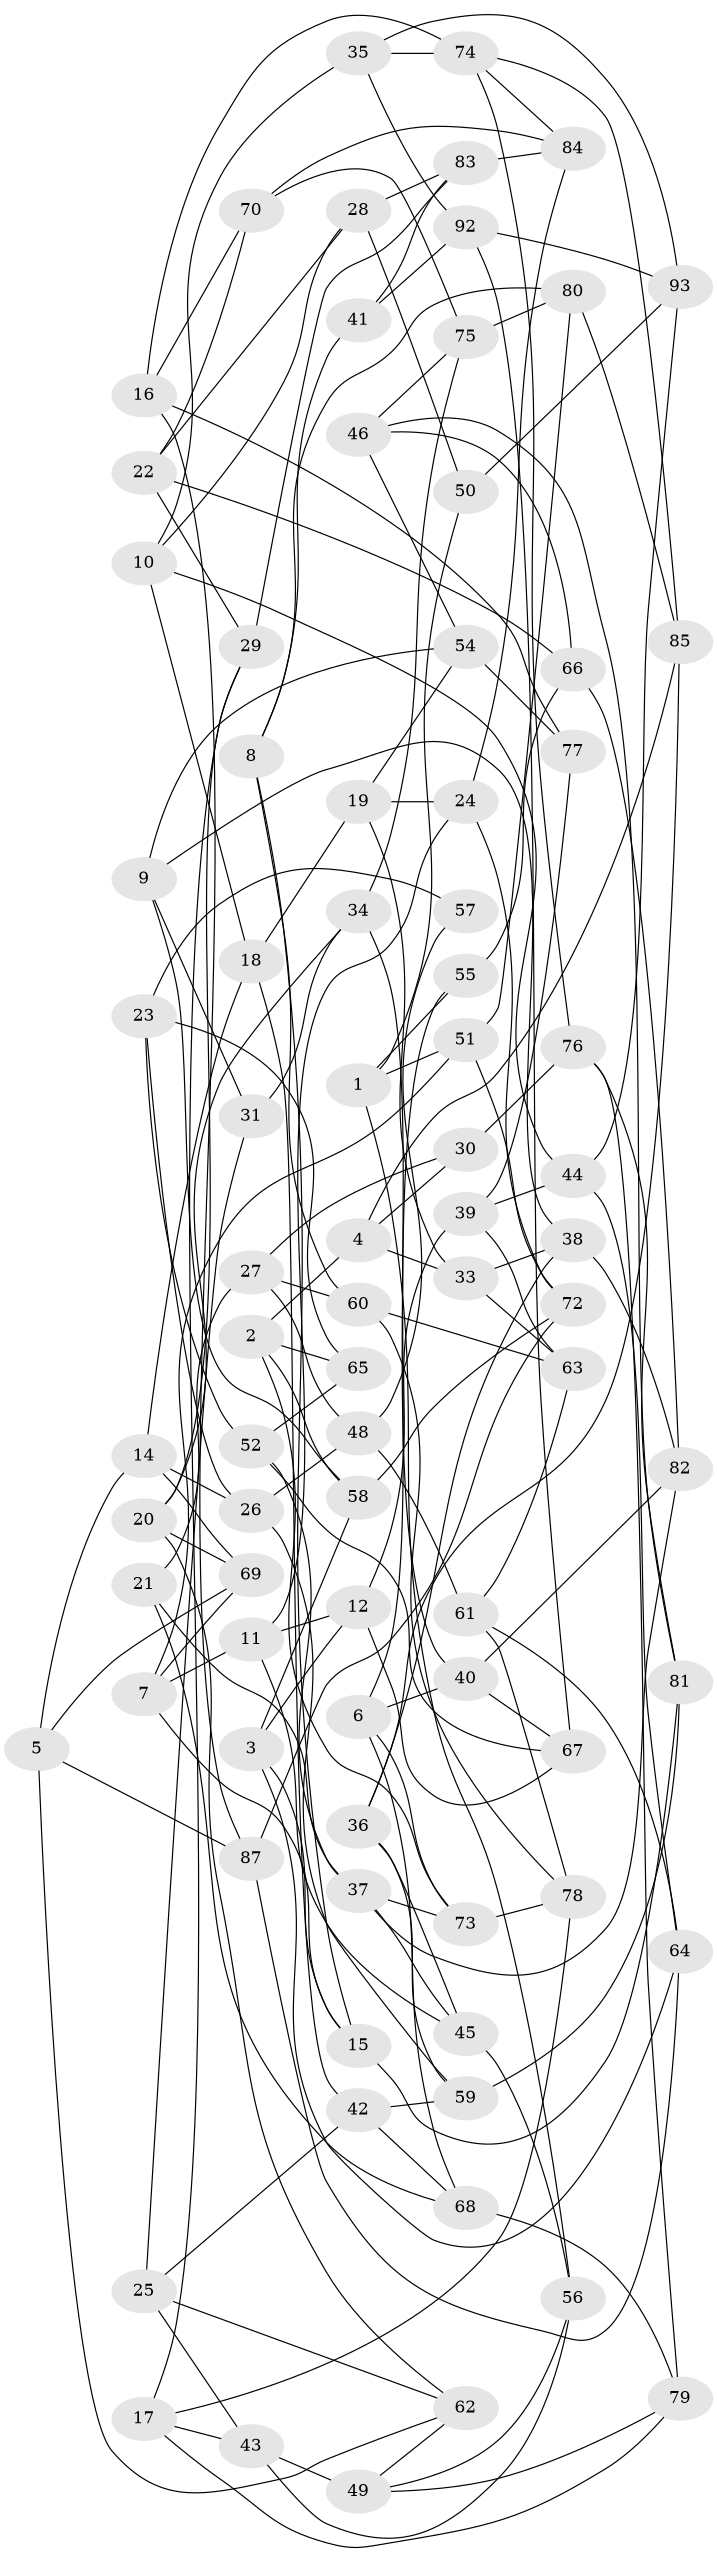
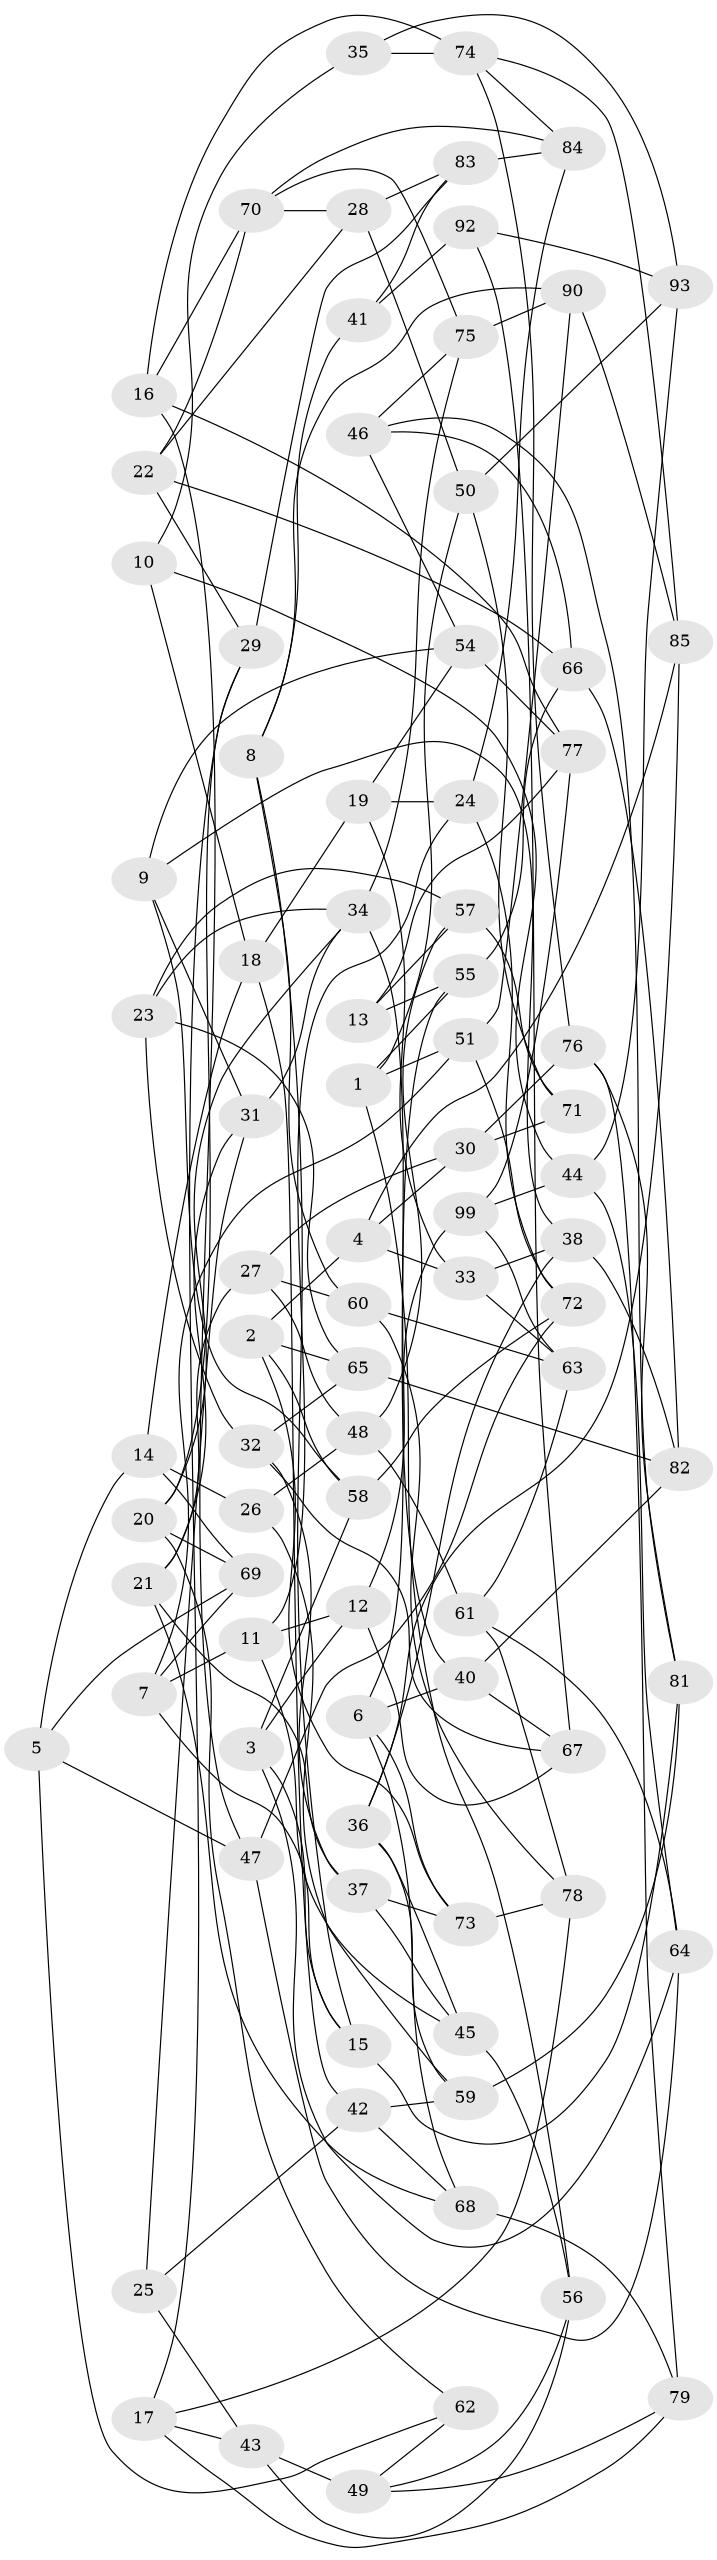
edge "35" -- "92": removed
node "80": label "80" -> "90"
edge "28" -- "10": now "28" -- "70"
node "13": added
node "71": added
node "39": label "39" -> "99"
edge "23" -- "26": now "23" -- "34"
edge "31" -- "21": added
node "52": label "52" -> "32"
edge "82" -- "37": now "82" -- "65"
node "87": label "87" -> "47"
edge "25" -- "62": removed
